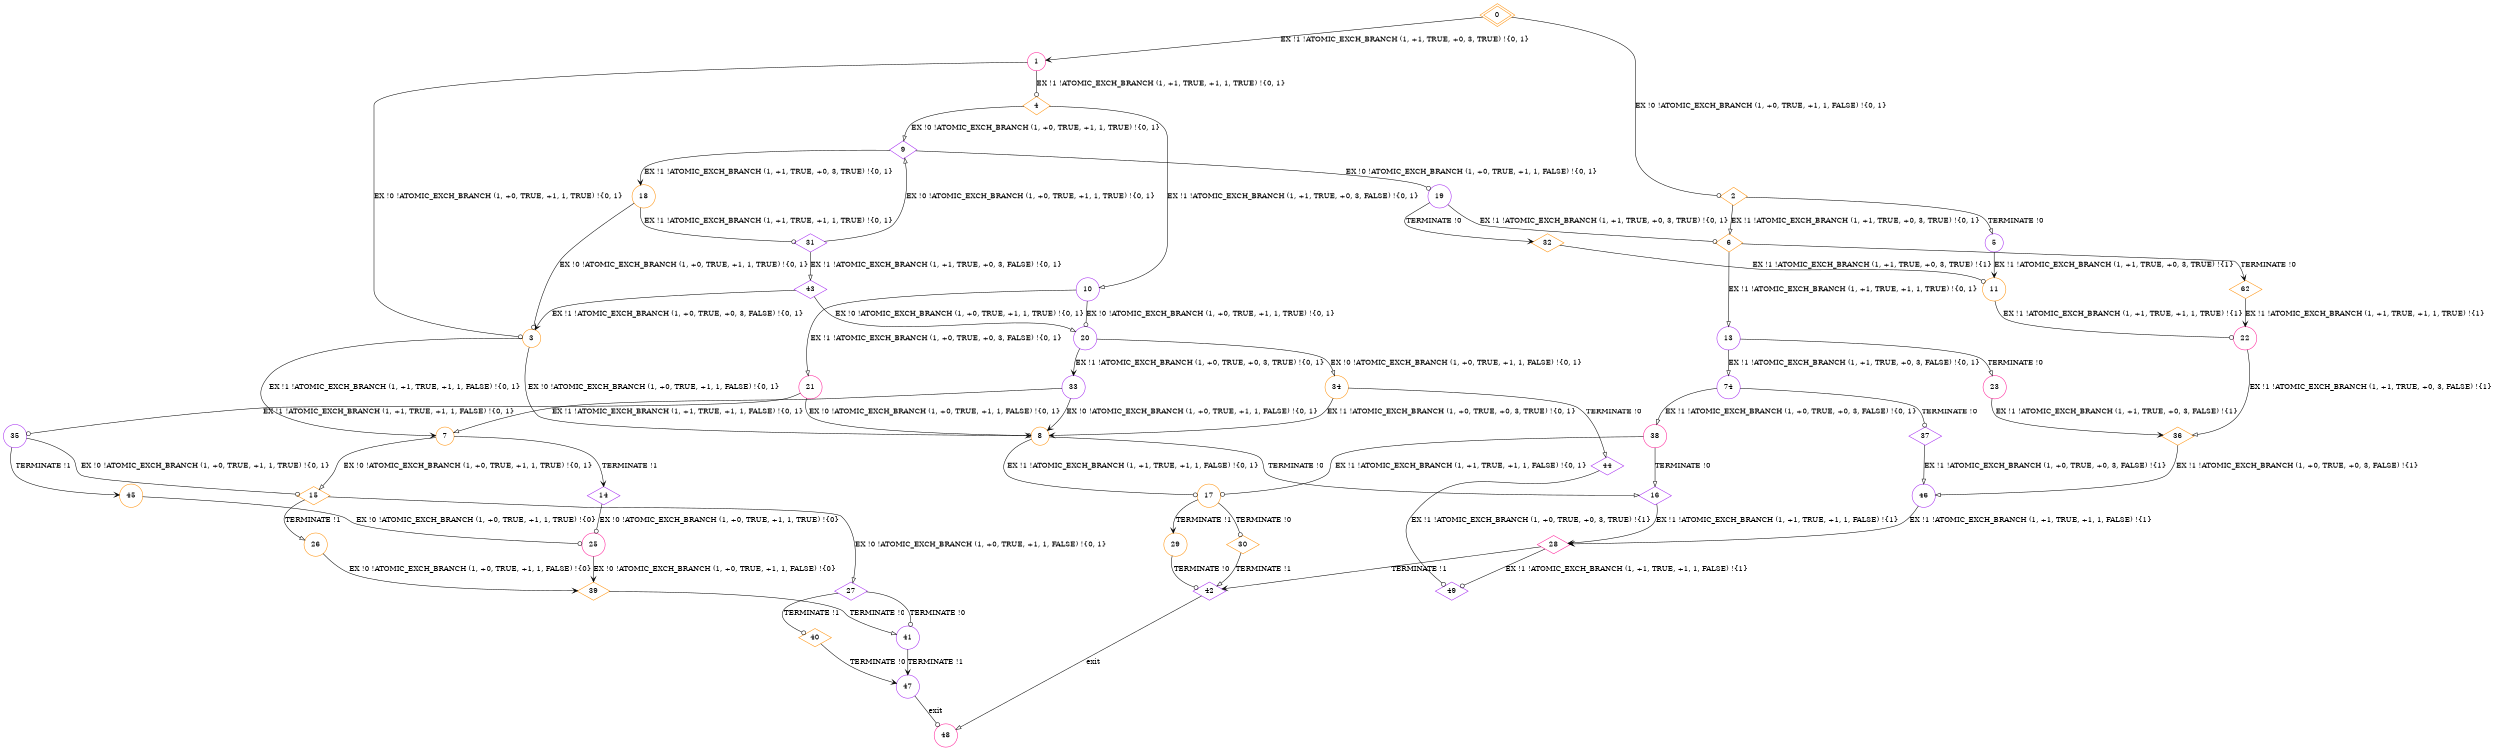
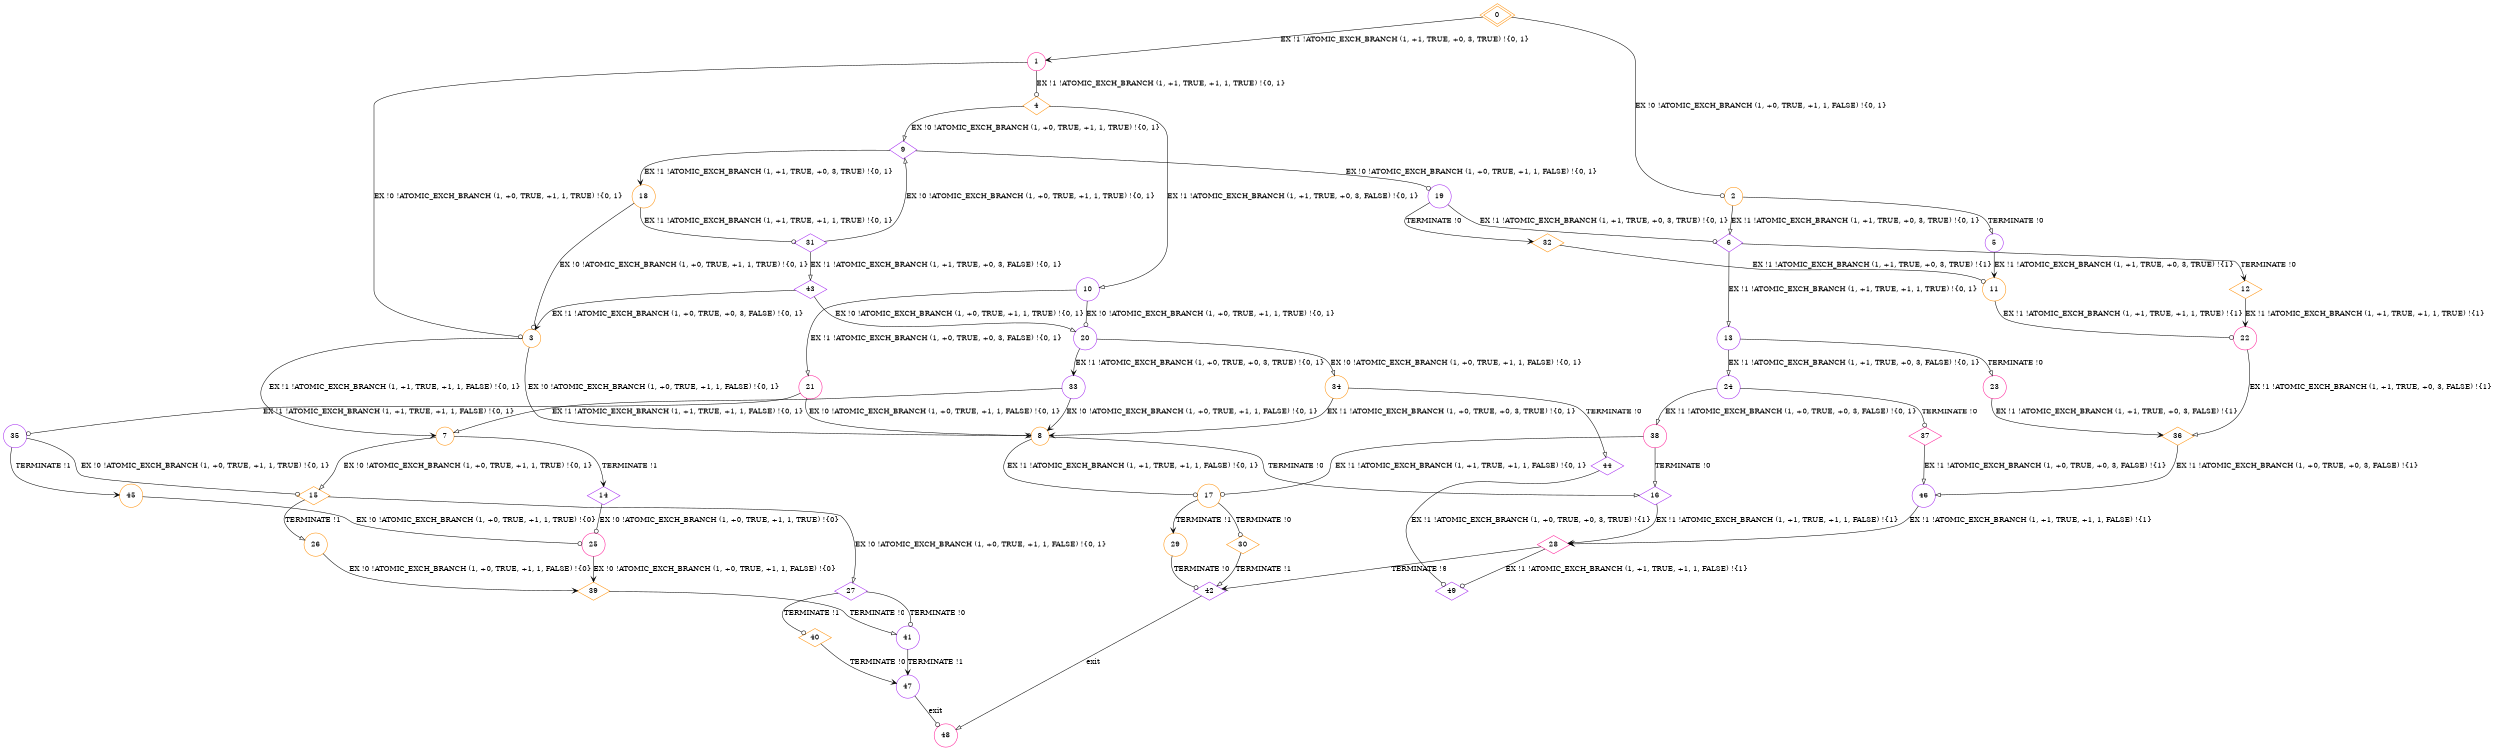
node "2": shape diamond -> circle
node "6": color darkorange -> purple
node "62": label "62" -> "12"
node "74": label "74" -> "24"
node "37": color purple -> deeppink
edge "28" -> "42": label "TERMINATE !1" -> "TERMINATE !9"
